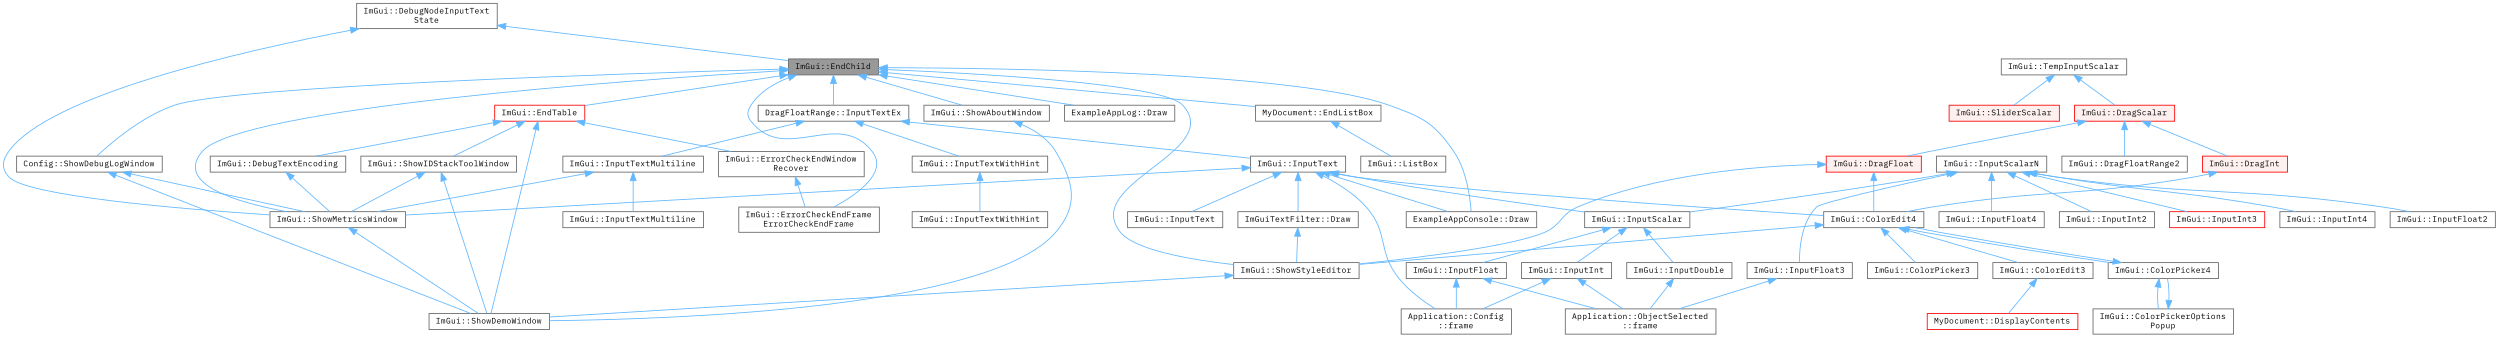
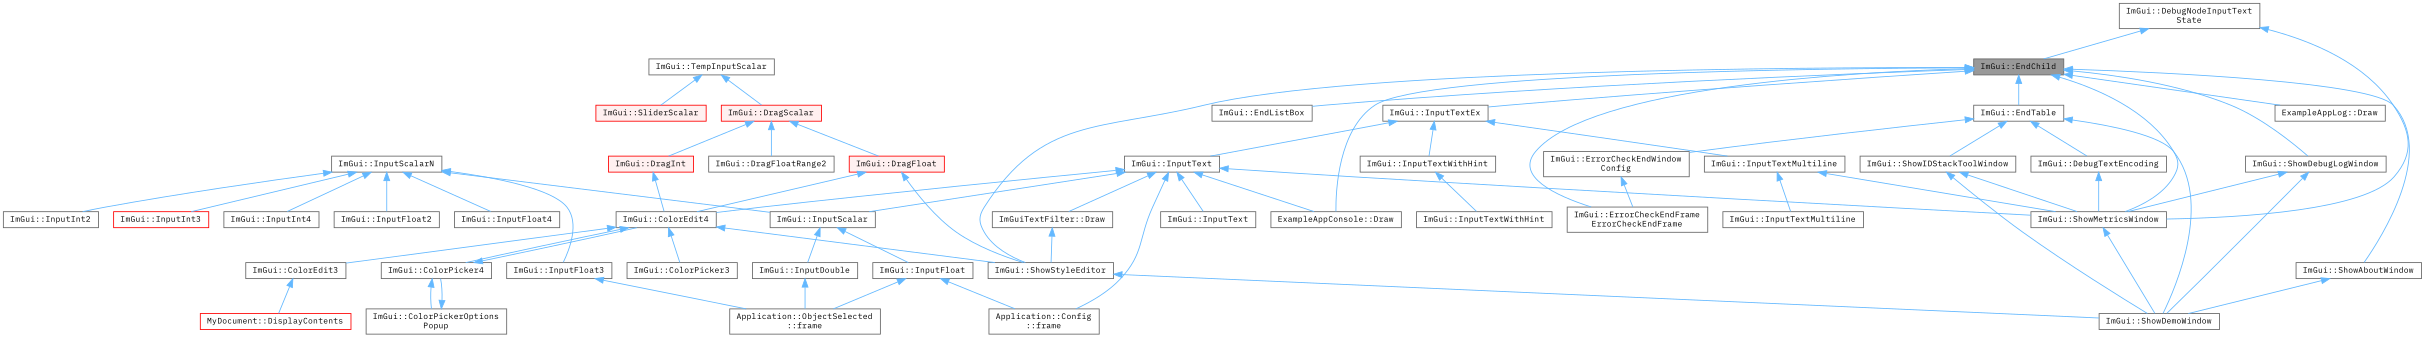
node "ImGui::EndTable": color red -> grey40
node "DragFloatRange::InputTextEx": label "DragFloatRange::InputTextEx" -> "ImGui::InputTextEx"
node "MyDocument::EndListBox": label "MyDocument::EndListBox" -> "ImGui::EndListBox"
node "Config::ShowDebugLogWindow": label "Config::ShowDebugLogWindow" -> "ImGui::ShowDebugLogWindow"
node "ImGui::ErrorCheckEndWindow Recover": label "ImGui::ErrorCheckEndWindow Recover" -> "ImGui::ErrorCheckEndWindow Config"
node "ImGui::ListBox": removed
node "ImGui::InputInt": removed
